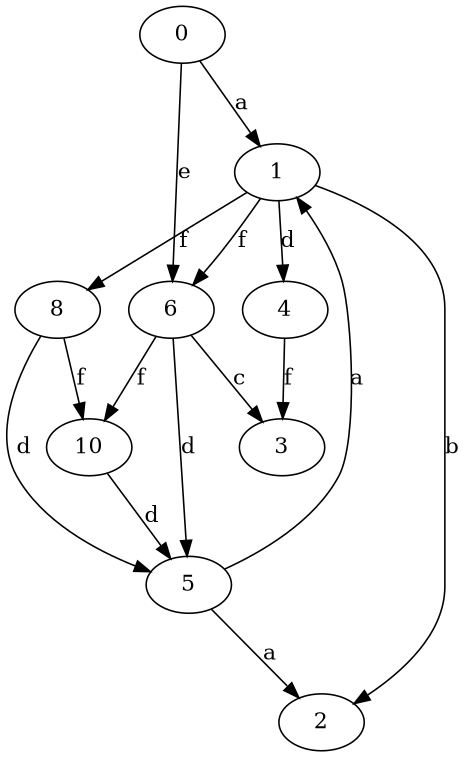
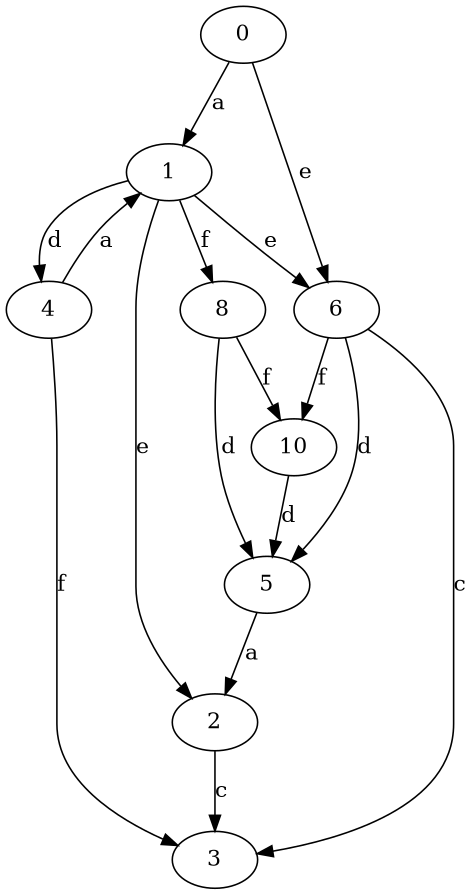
edge "1" -> "6": label "f" -> "e"
edge "5" -> "1": now "4" -> "1"
edge "1" -> "2": label "b" -> "e"
edge "2" -> "3": added, label "c"
